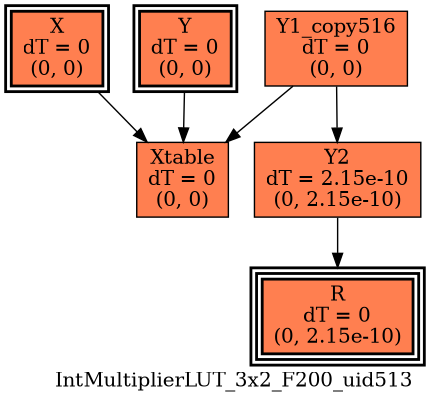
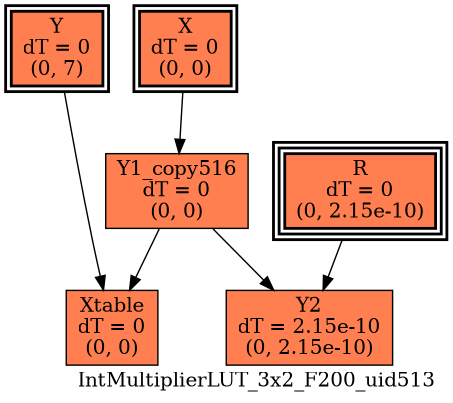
node "Y dT = 0 (0, 0)": label "Y dT = 0 (0, 0)" -> "Y dT = 0 (0, 7)"
edge "X dT = 0 (0, 0)" -> "Xtable dT = 0 (0, 0)": now "X dT = 0 (0, 0)" -> "Y1_copy516 dT = 0 (0, 0)"
edge "Y2 dT = 2.15e-10 (0, 2.15e-10)" -> "R dT = 0 (0, 2.15e-10)": reversed
